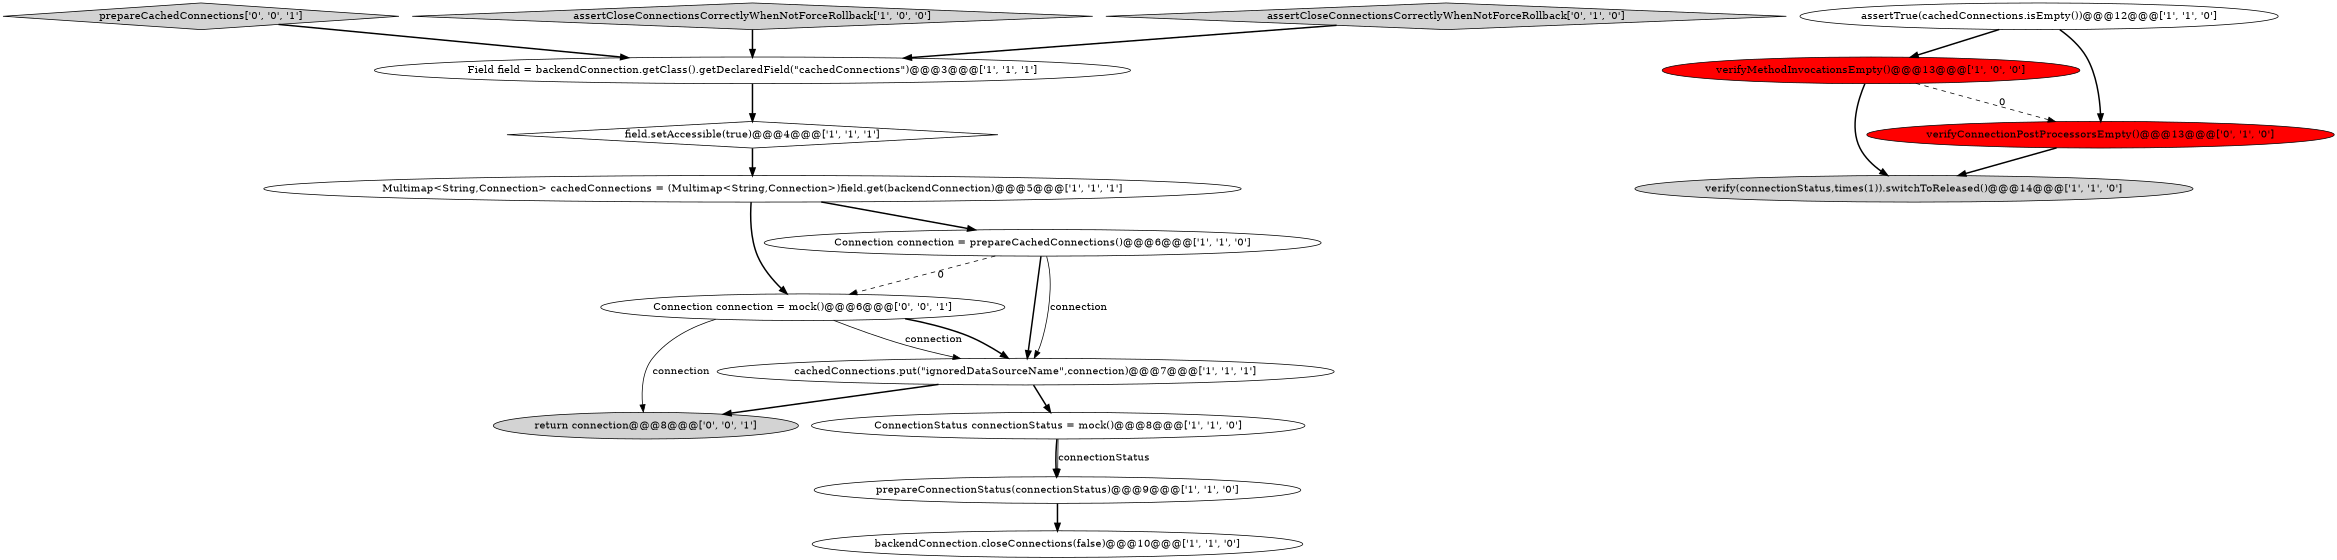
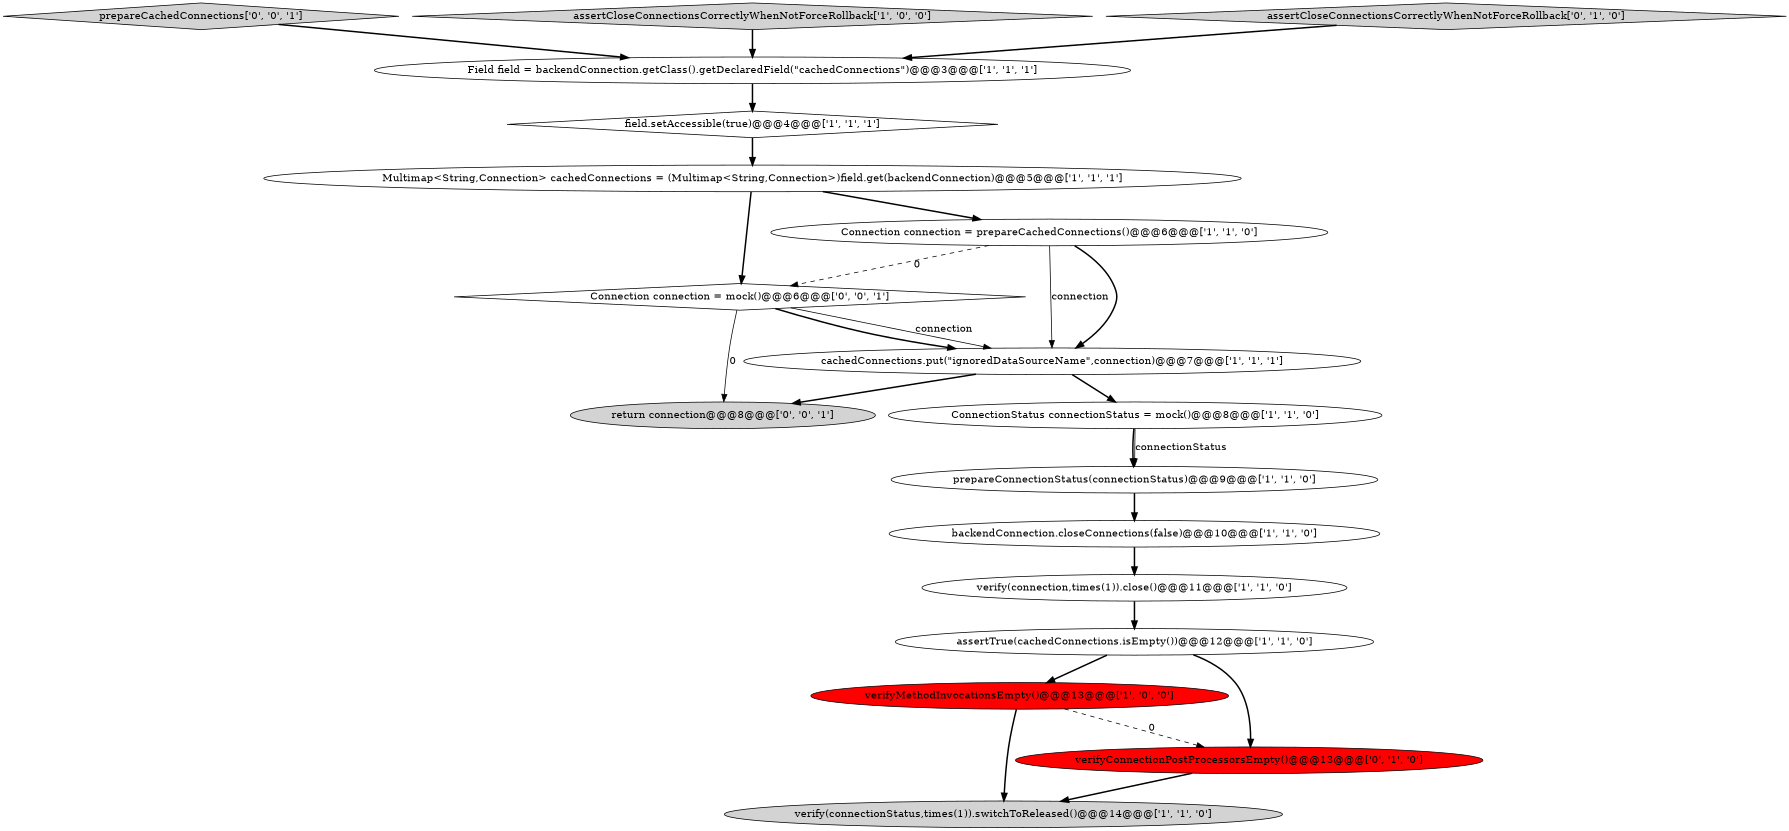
node "Connection connection = mock()@@@6@@@['0', '0', '1']": shape ellipse -> diamond
edge "Connection connection = mock()@@@6@@@['0', '0', '1']" -> "return connection@@@8@@@['0', '0', '1']": label "connection" -> "0"
node "verify(connection,times(1)).close()@@@11@@@['1', '1', '0']": added
